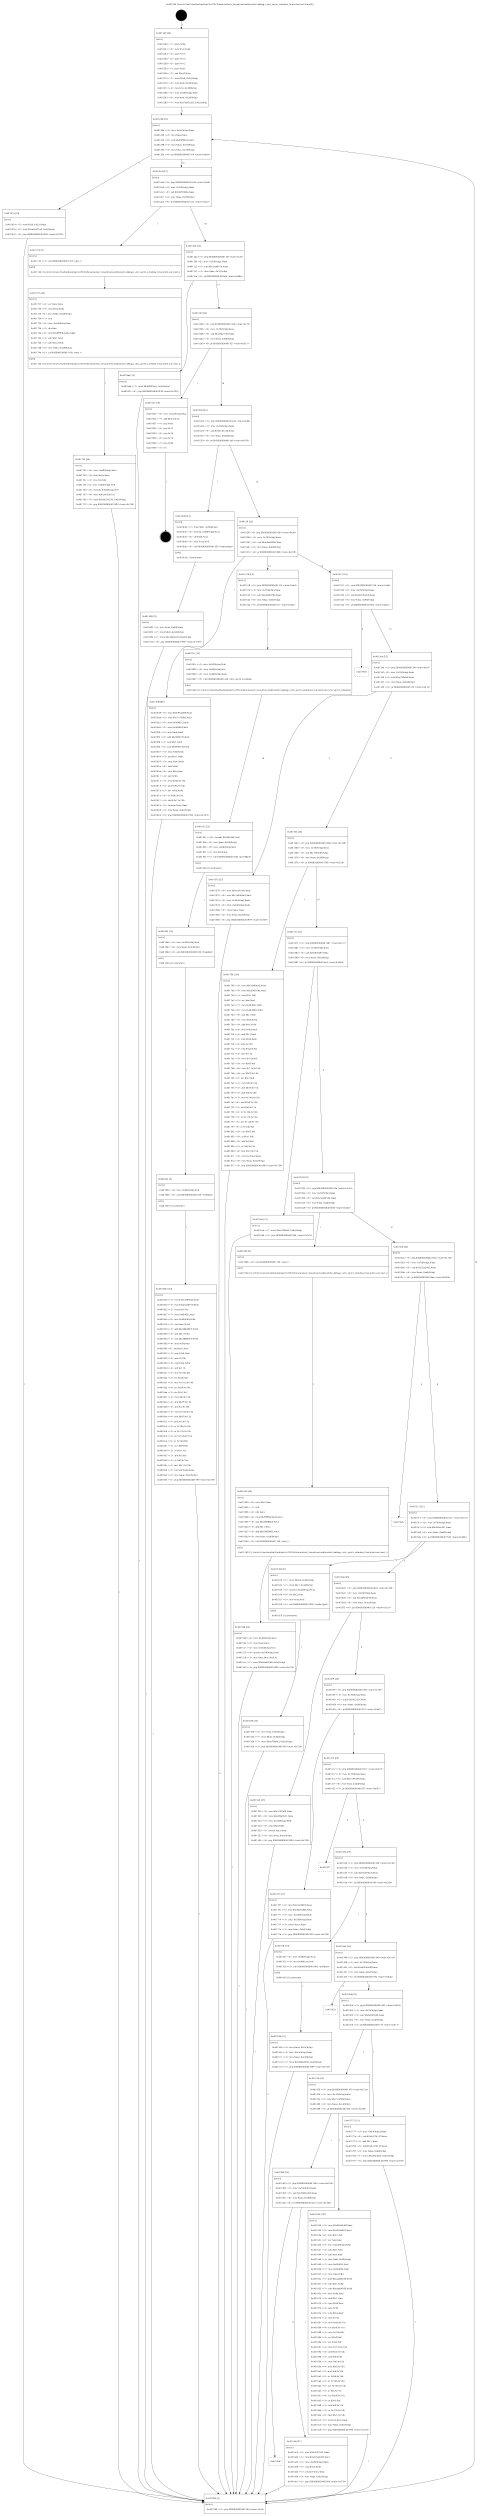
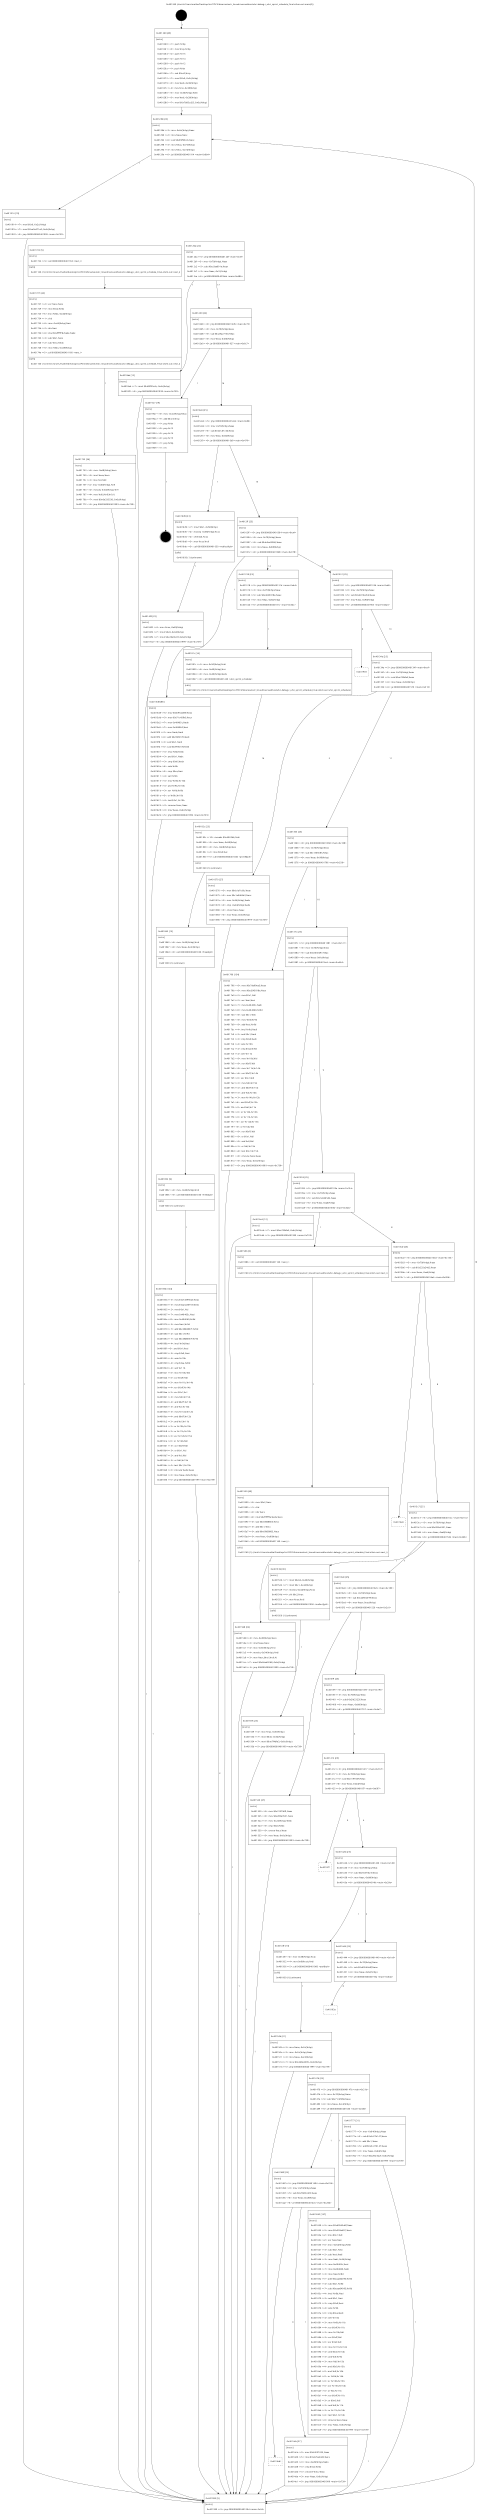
node "0x4012a4 [22]": removed
node "0x401707 [27]": removed
node "0x40145d [25]": removed
